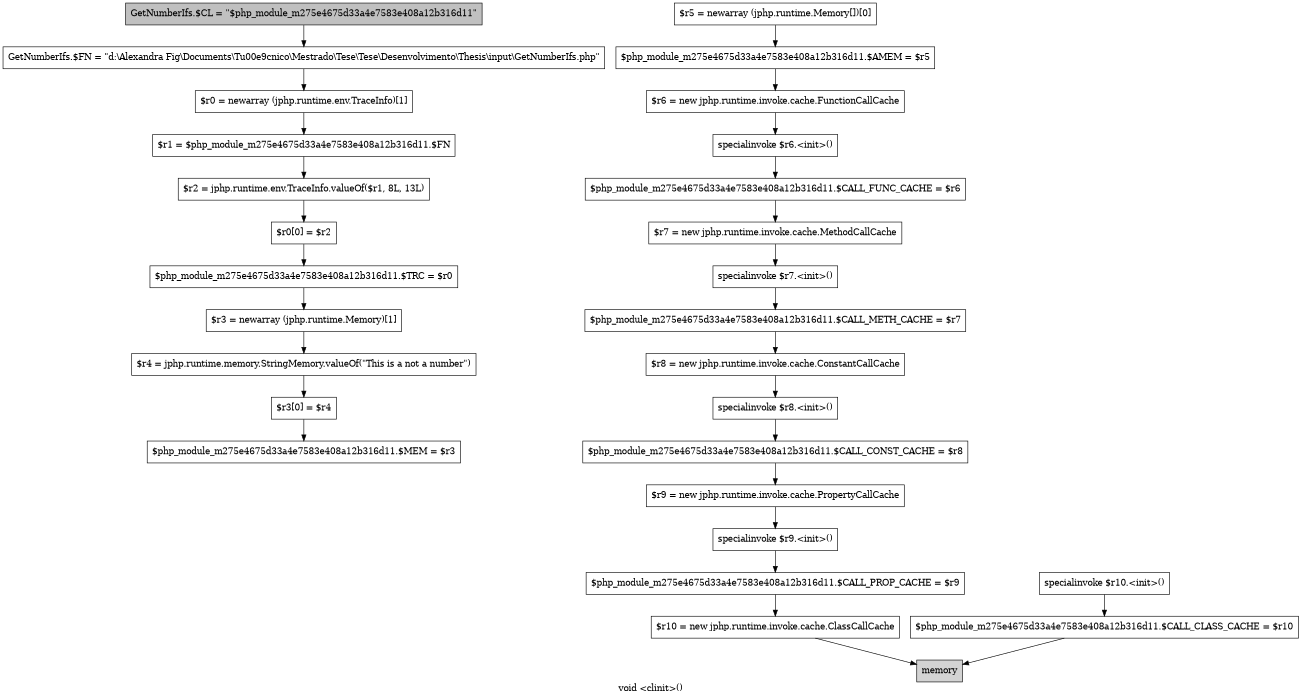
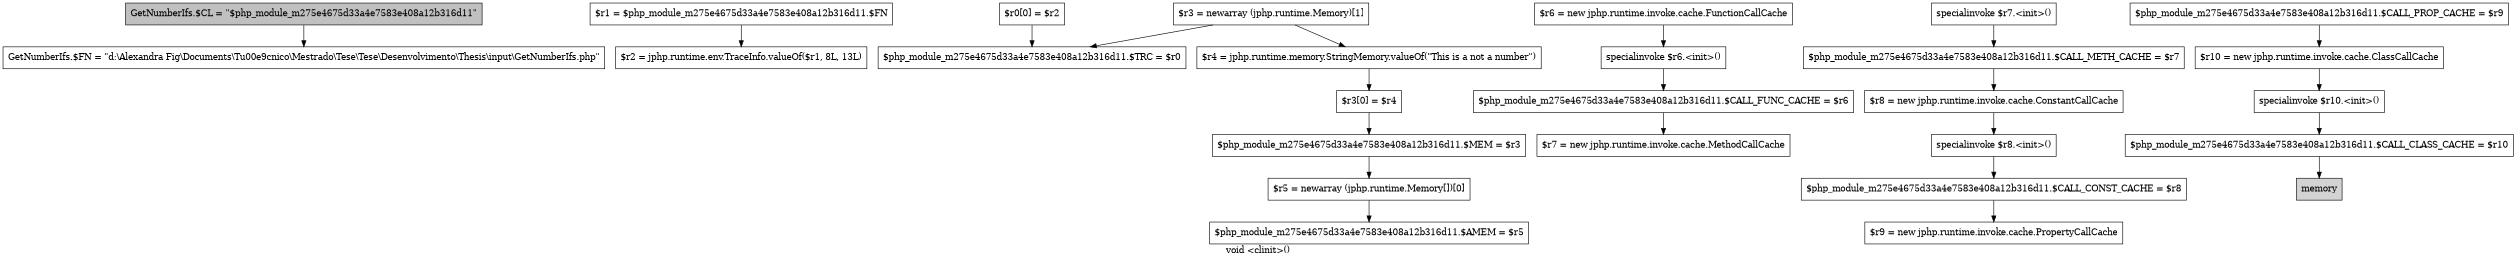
edge "$php_module_m275e4675d33a4e7583e408a12b316d11.$AMEM = $r5" -> "$r6 = new jphp.runtime.invoke.cache.FunctionCallCache": removed
node "$r0 = newarray (jphp.runtime.env.TraceInfo)[1]": removed
edge "$php_module_m275e4675d33a4e7583e408a12b316d11.$MEM = $r3" -> "$r5 = newarray (jphp.runtime.Memory[])[0]": added
edge "$r2 = jphp.runtime.env.TraceInfo.valueOf($r1, 8L, 13L)" -> "$r0[0] = $r2": removed
edge "$r7 = new jphp.runtime.invoke.cache.MethodCallCache" -> "specialinvoke $r7.<init>()": removed
edge "$php_module_m275e4675d33a4e7583e408a12b316d11.$TRC = $r0" -> "$r3 = newarray (jphp.runtime.Memory)[1]": reversed
node "specialinvoke $r9.<init>()": removed
edge "$r10 = new jphp.runtime.invoke.cache.ClassCallCache" -> "memory": now "$r10 = new jphp.runtime.invoke.cache.ClassCallCache" -> "specialinvoke $r10.<init>()"
